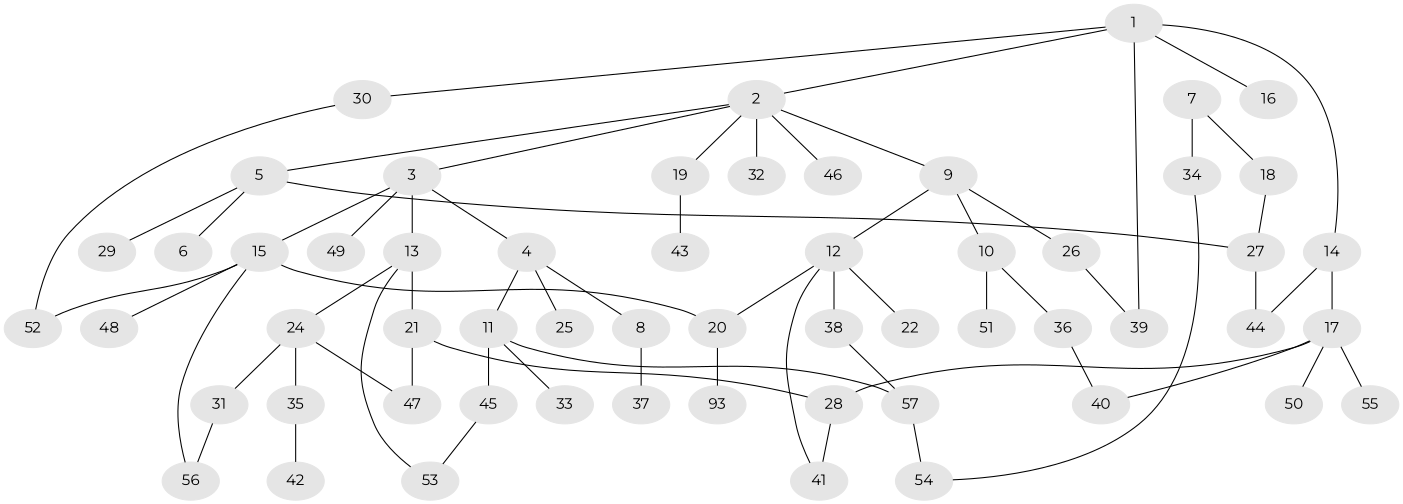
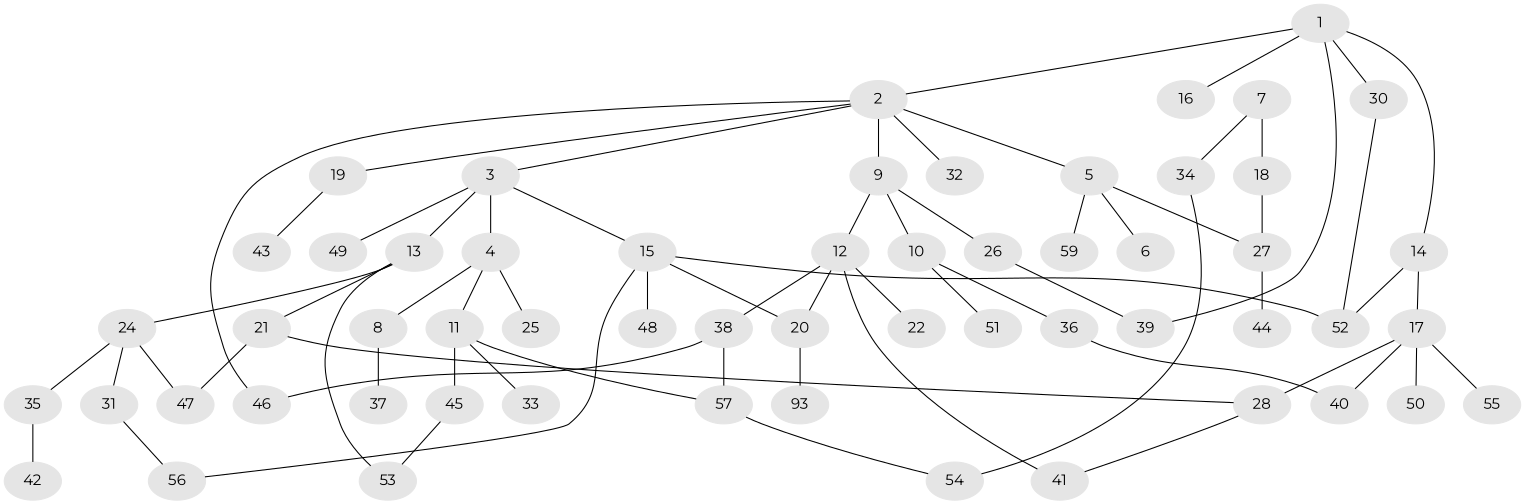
node "29": label "29" -> "59"
edge "14" -- "44": now "14" -- "52"
edge "38" -- "46": added
